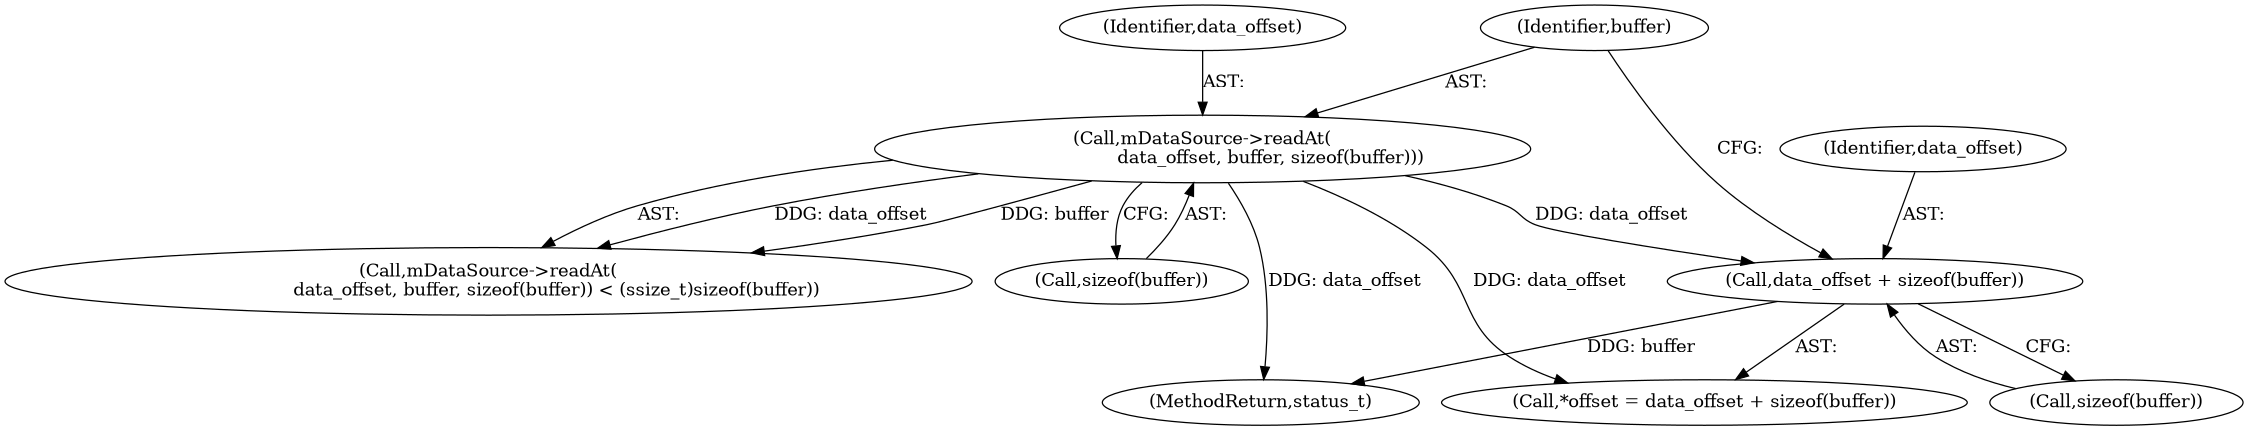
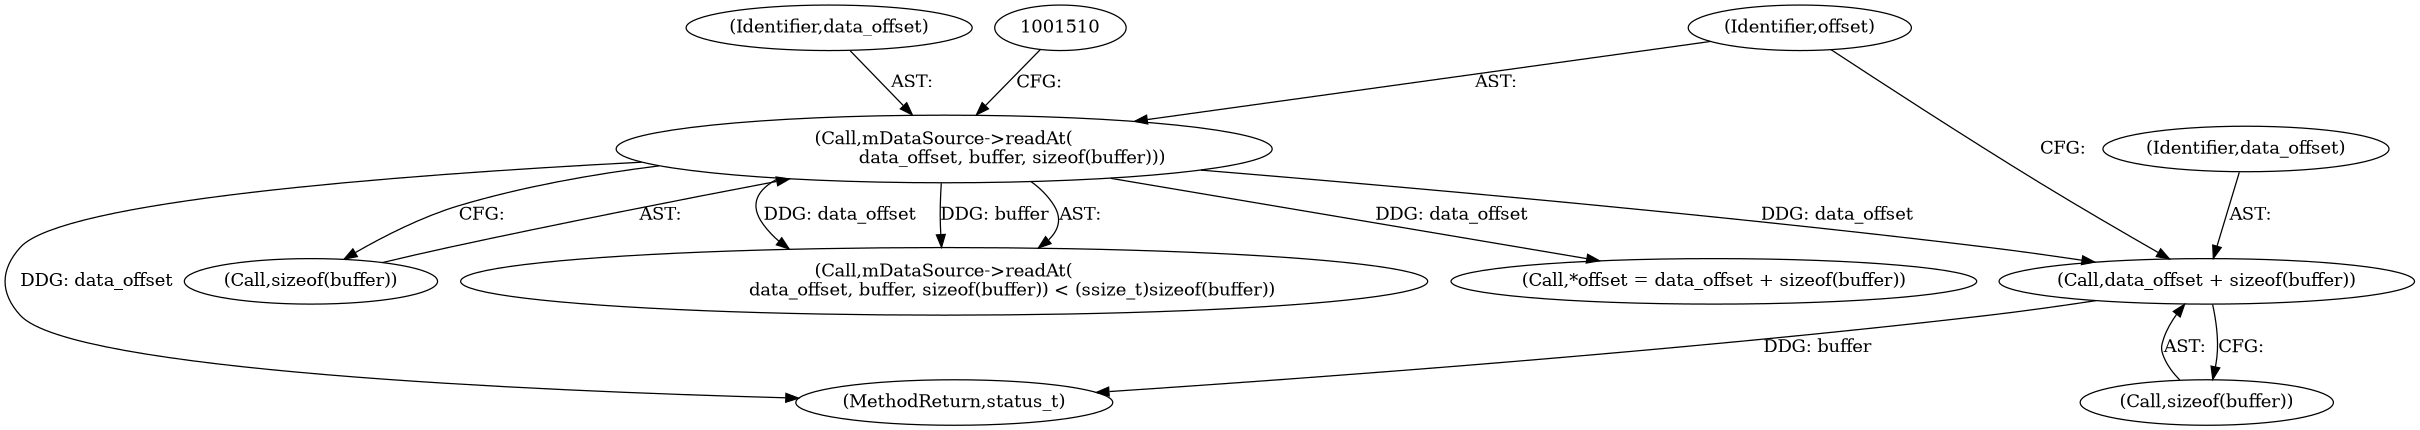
node "1001510": added
node "(Identifier,buffer)": label "(Identifier,buffer)" -> "(Identifier,offset)"
edge "(Call,data_offset + sizeof(buffer))" -> "(Call,*offset = data_offset + sizeof(buffer))": removed, label "AST:"
